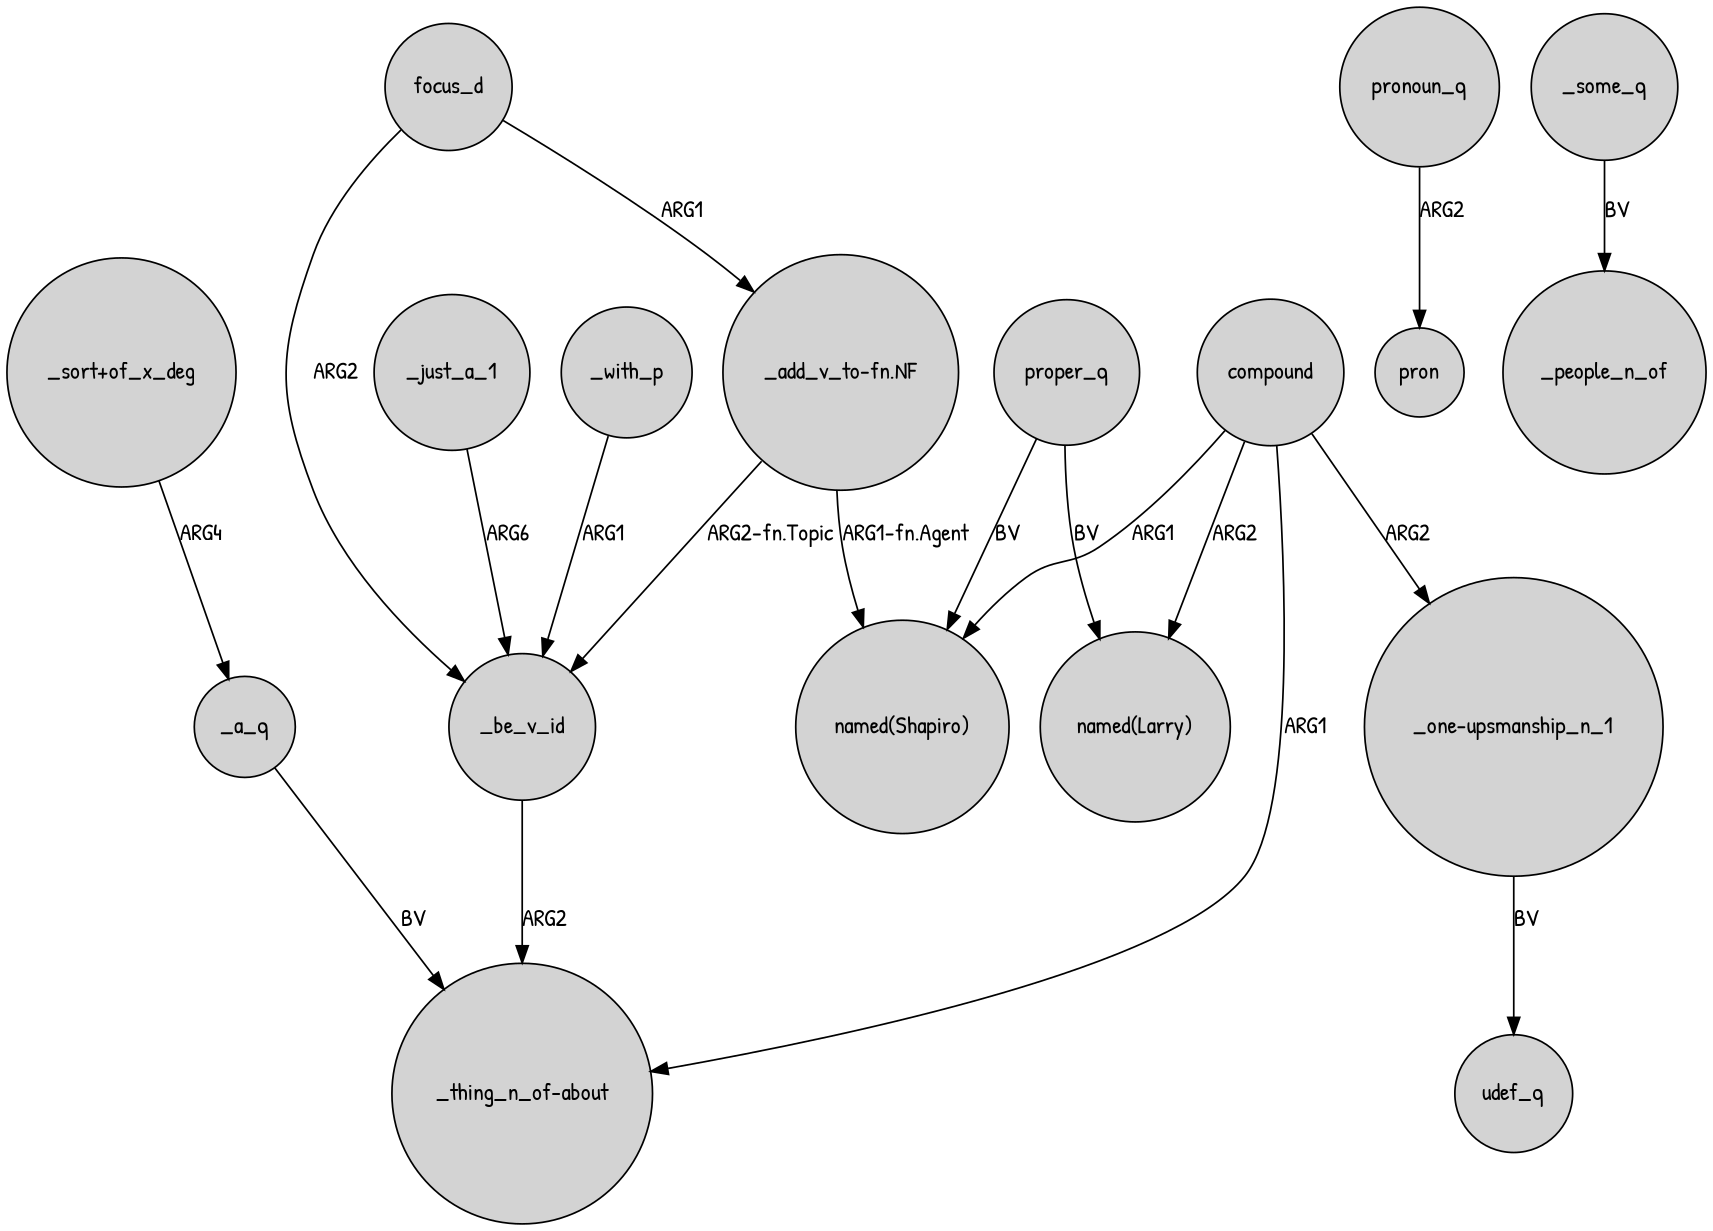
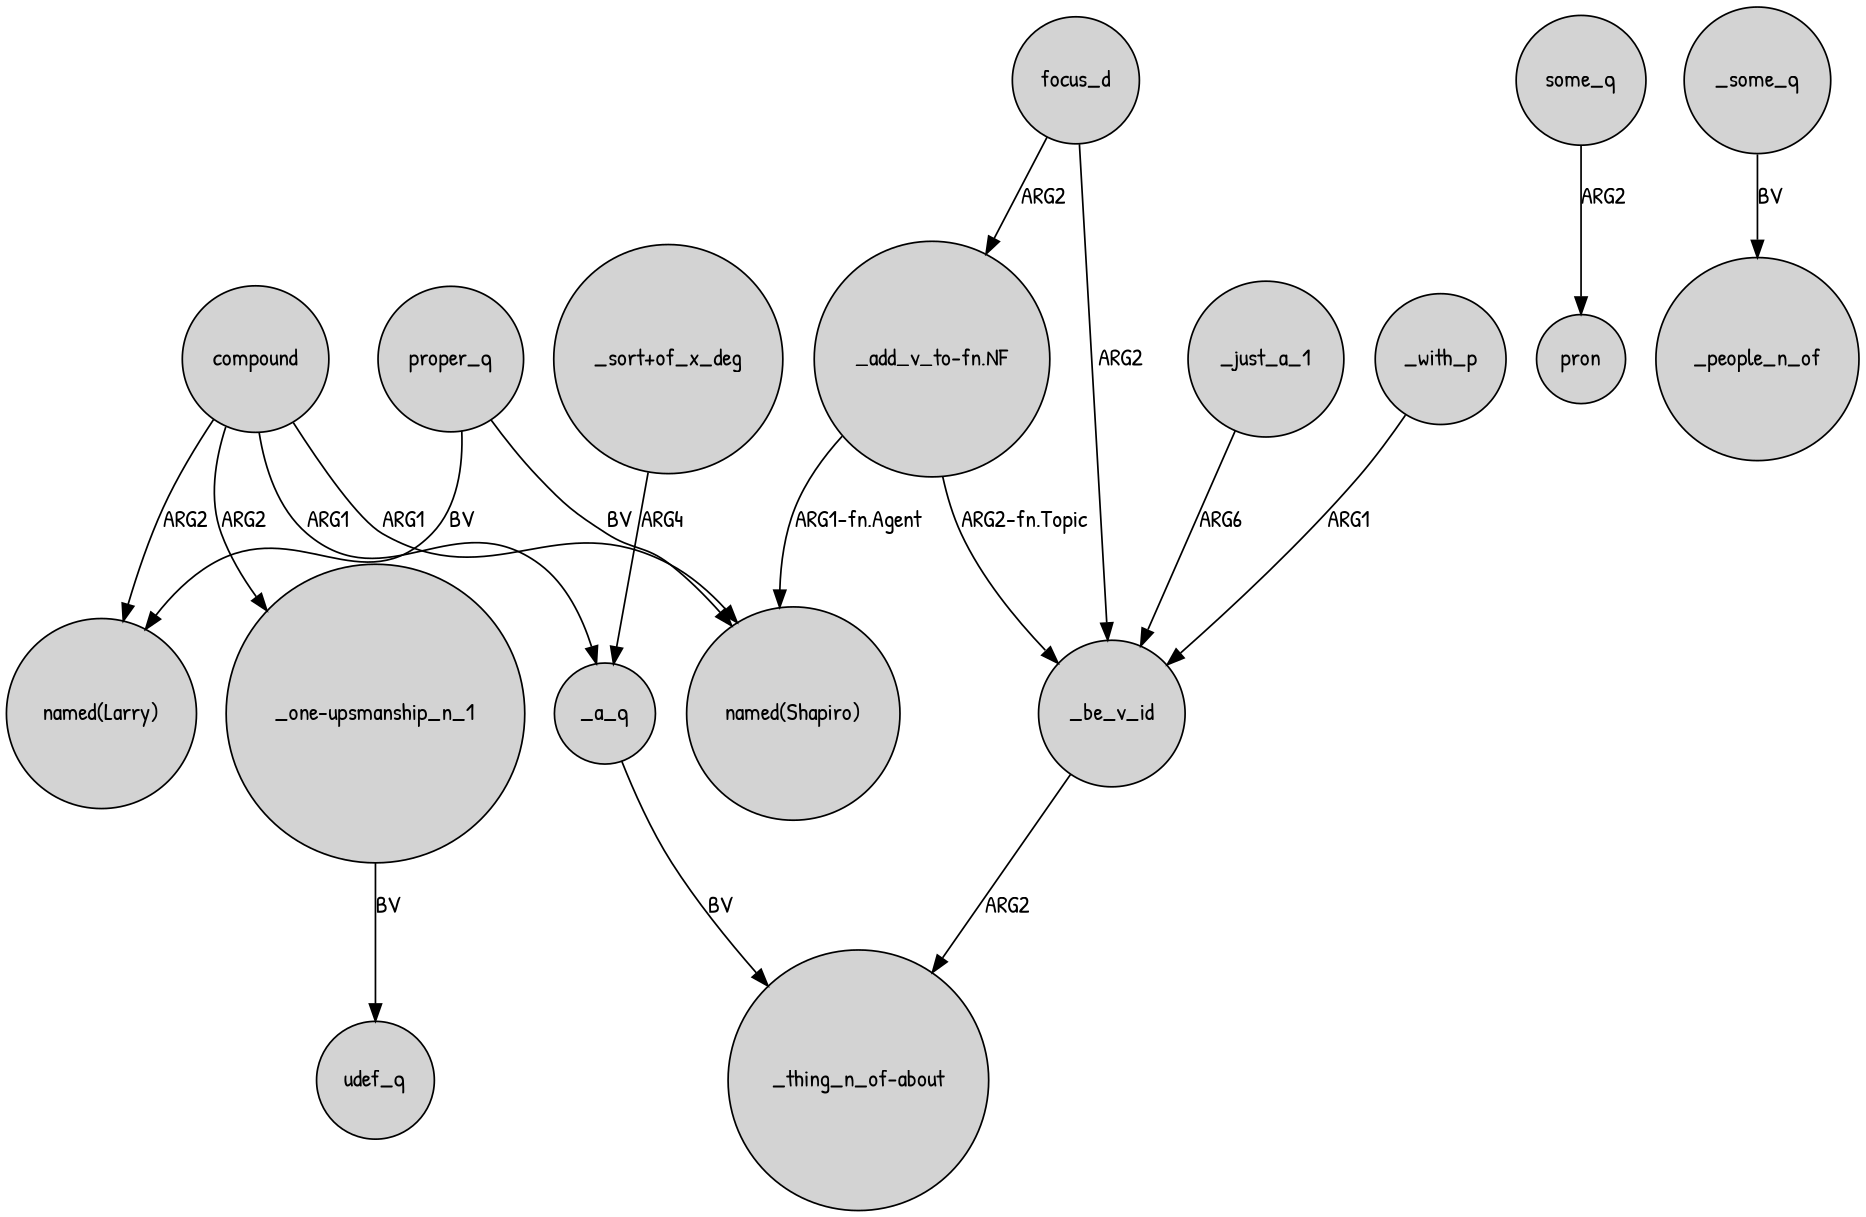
node "pronoun_q": label "pronoun_q" -> "some_q"
edge "focus_d" -> "_add_v_to-fn.NF": label "ARG1" -> "ARG2"
edge "compound" -> "_thing_n_of-about": now "compound" -> "_a_q"
